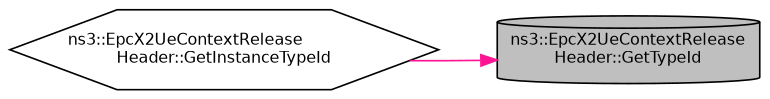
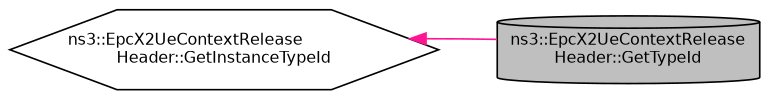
edge "ns3::EpcX2UeContextRelease Header::GetInstanceTypeId" -> "ns3::EpcX2UeContextRelease Header::GetTypeId": reversed
